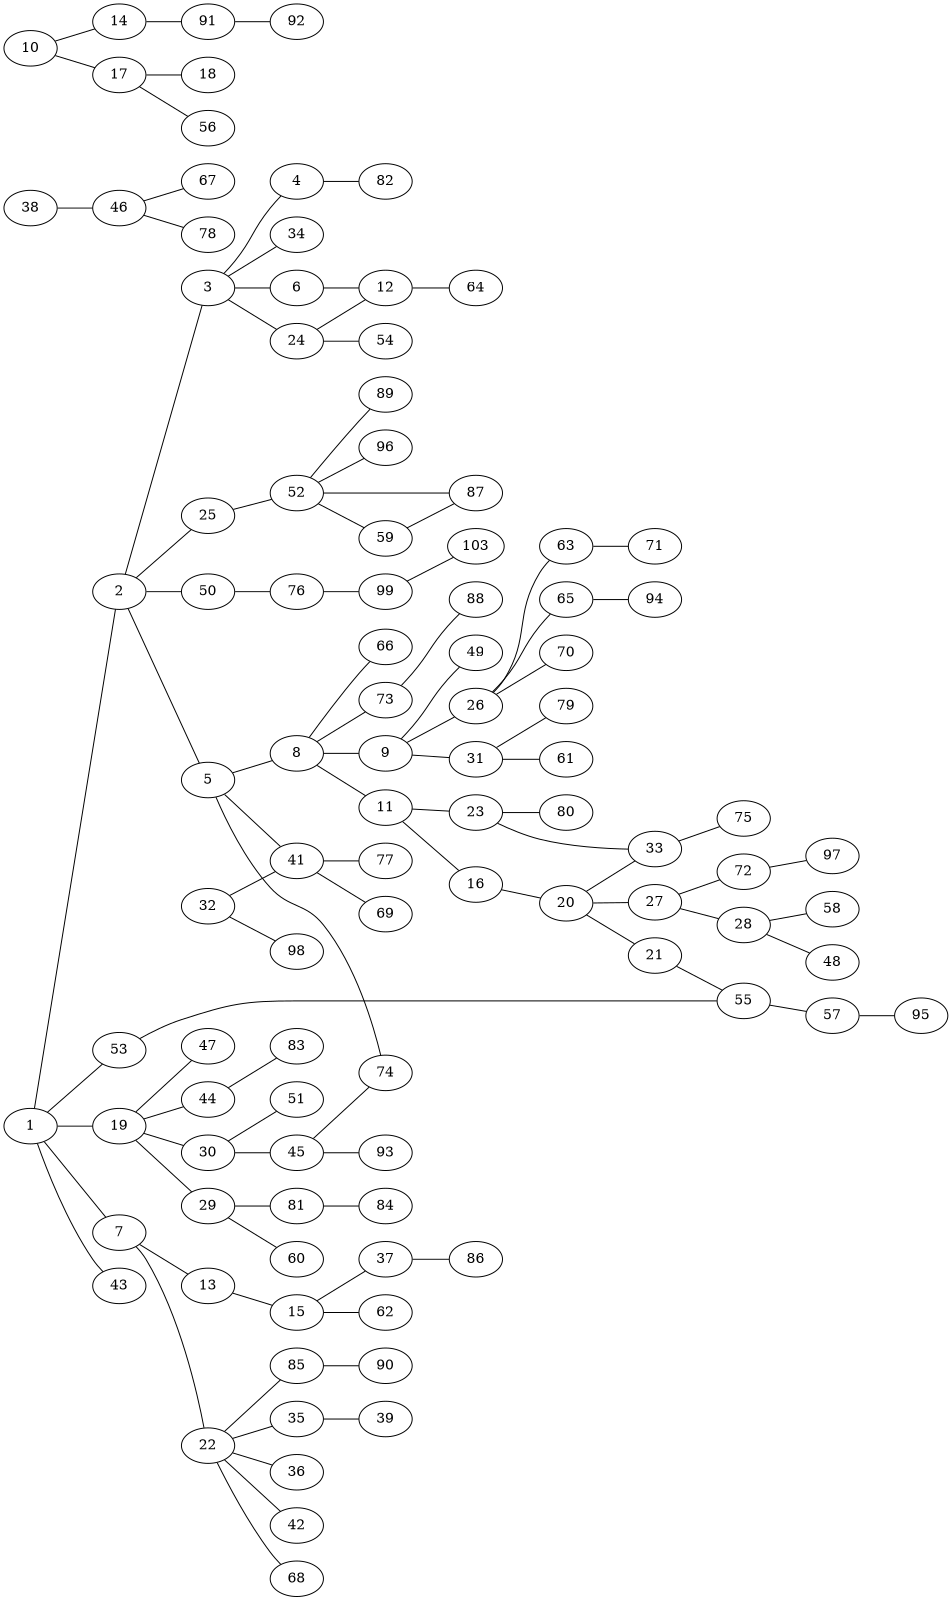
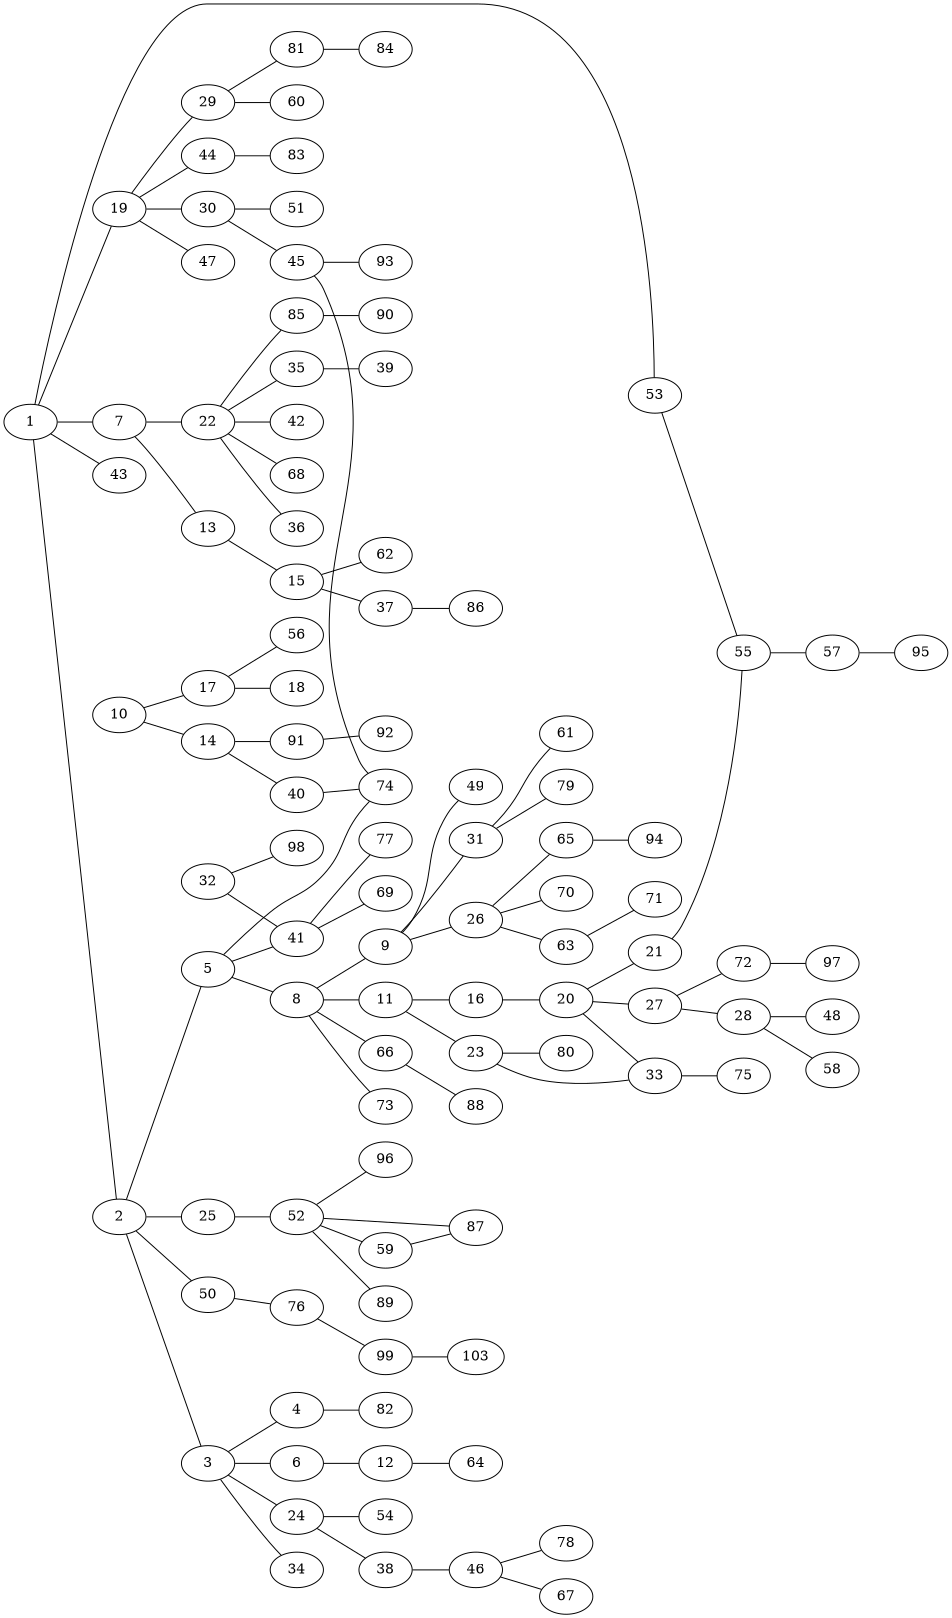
edge "12" -- "24": now "38" -- "24"
edge "88" -- "73": now "88" -- "66"
node "40": added
